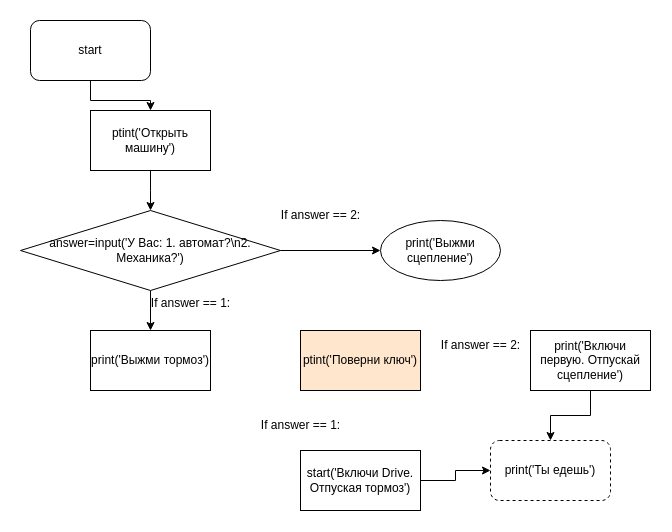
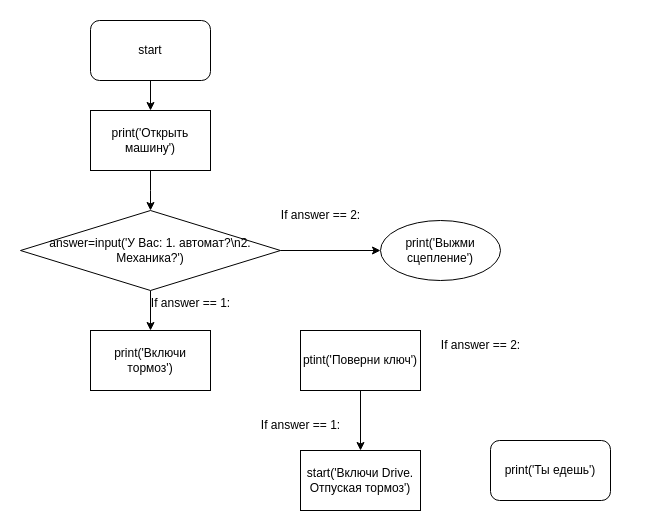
node "start": moved (91, 51) -> (151, 51)
node "ptint('Открыть машину')": label "ptint('Открыть машину')" -> "print('Открыть машину')"
node "print('Выжми тормоз')": label "print('Выжми тормоз')" -> "print('Включи тормоз')"
node "ptint('Поверни ключ')": fillcolor #ffe6cc -> #ffffff
node "print('Включи первую. Отпускай сцепление')": removed
edge "print('Включи первую. Отпускай сцепление')" -> "print('Ты едешь')": removed
edge "ptint('Поверни ключ')" -> "start('Включи Drive. Отпуская тормоз')": added
node "print('Ты едешь')": style dashed -> solid
edge "start('Включи Drive. Отпуская тормоз')" -> "print('Ты едешь')": removed
